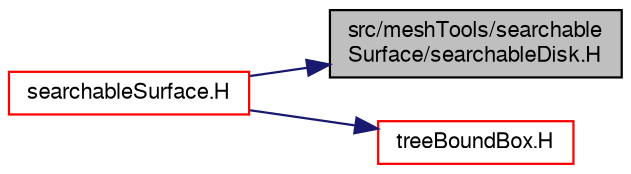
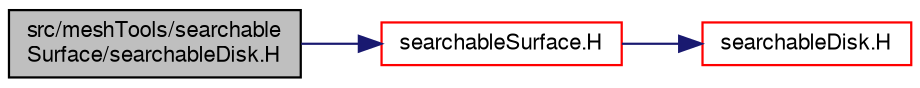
edge "searchableSurface.H" -> "src/meshTools/searchable Surface/searchableDisk.H": reversed
node "treeBoundBox.H": label "treeBoundBox.H" -> "searchableDisk.H"
